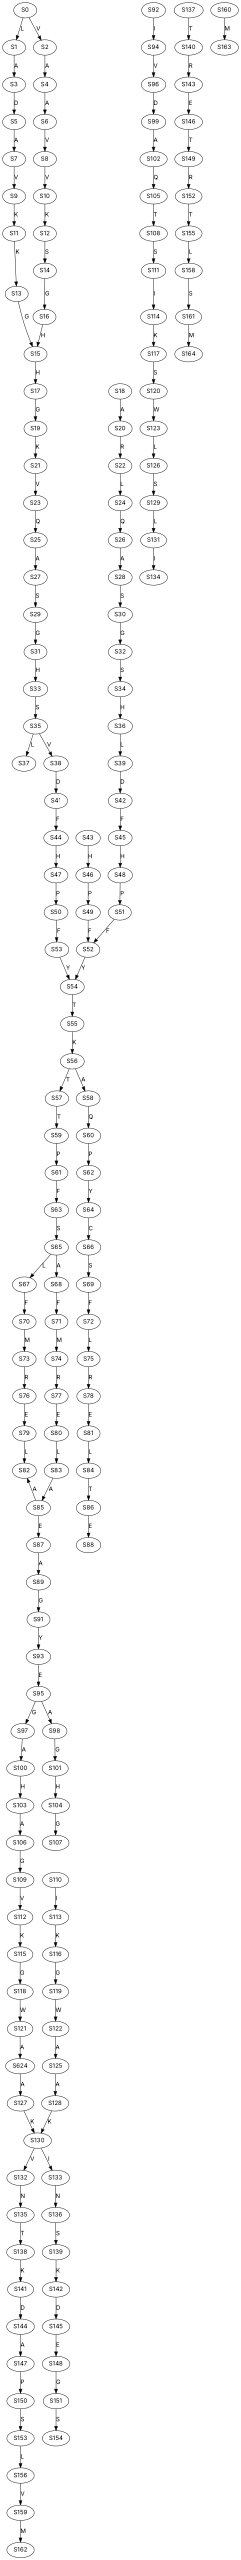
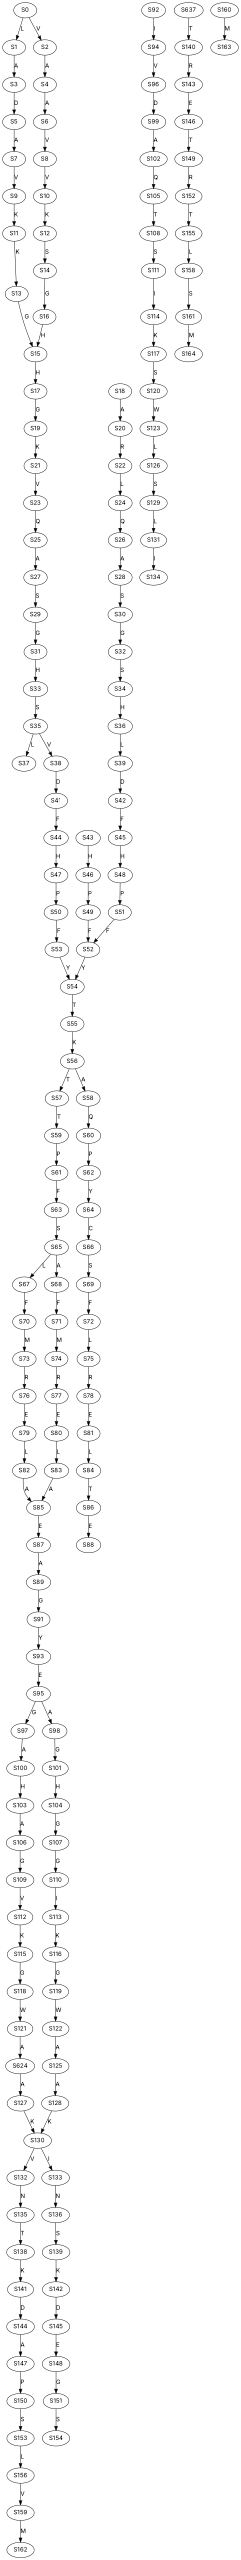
node "S137": label "S137" -> "S637"
edge "S85" -> "S82": reversed
edge "S107" -> "S110": added, label "G"
